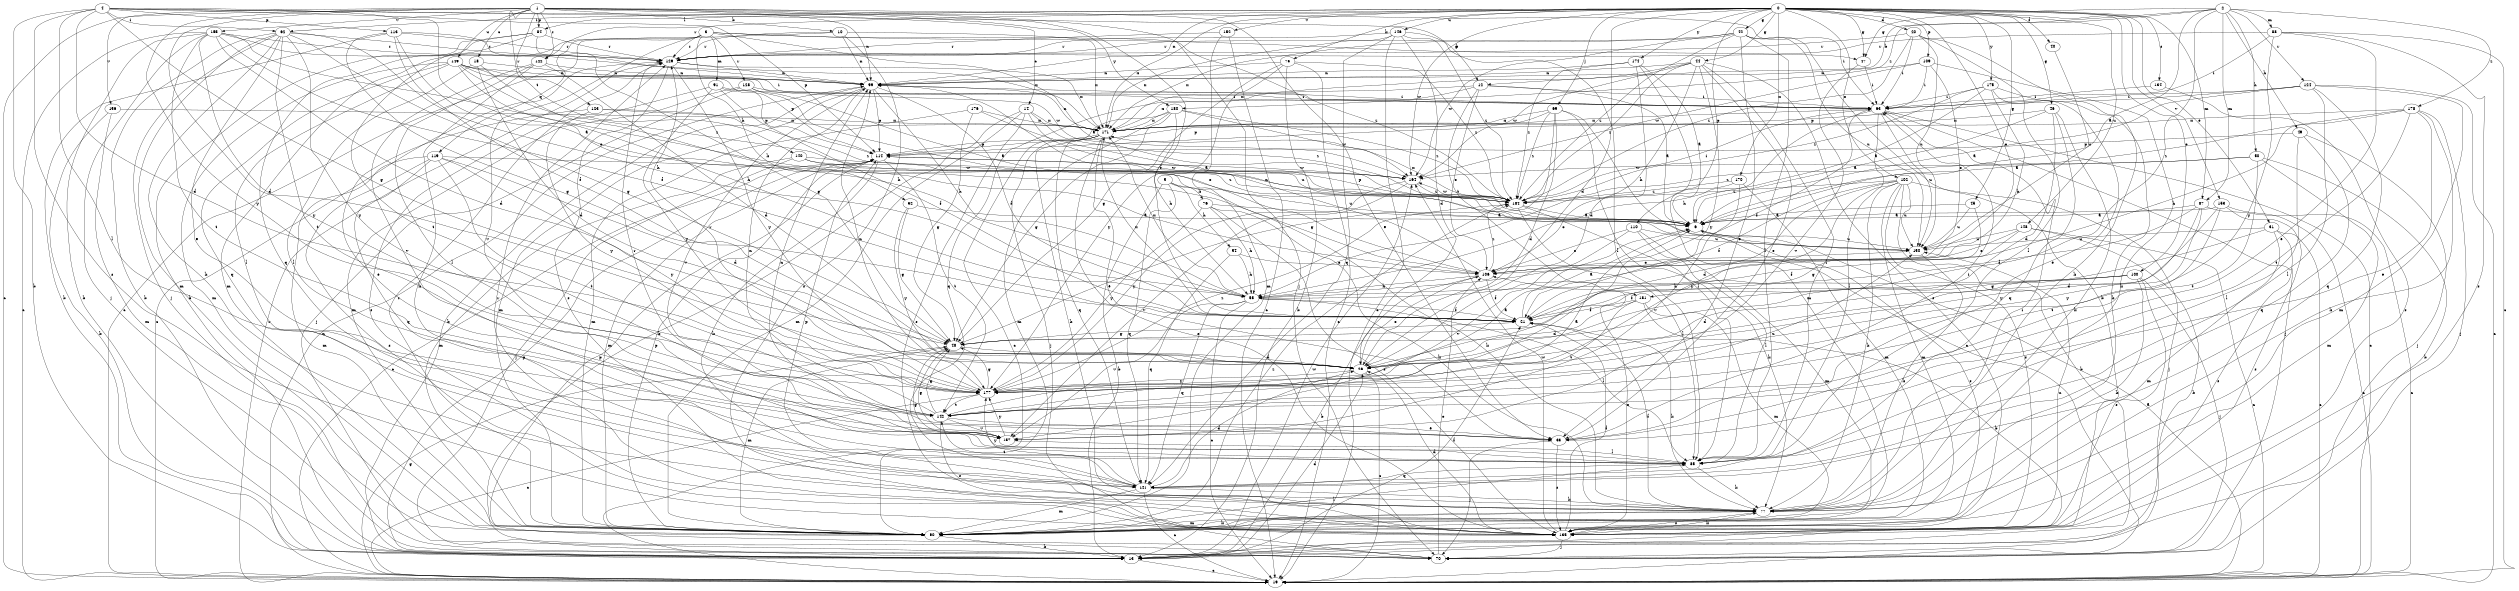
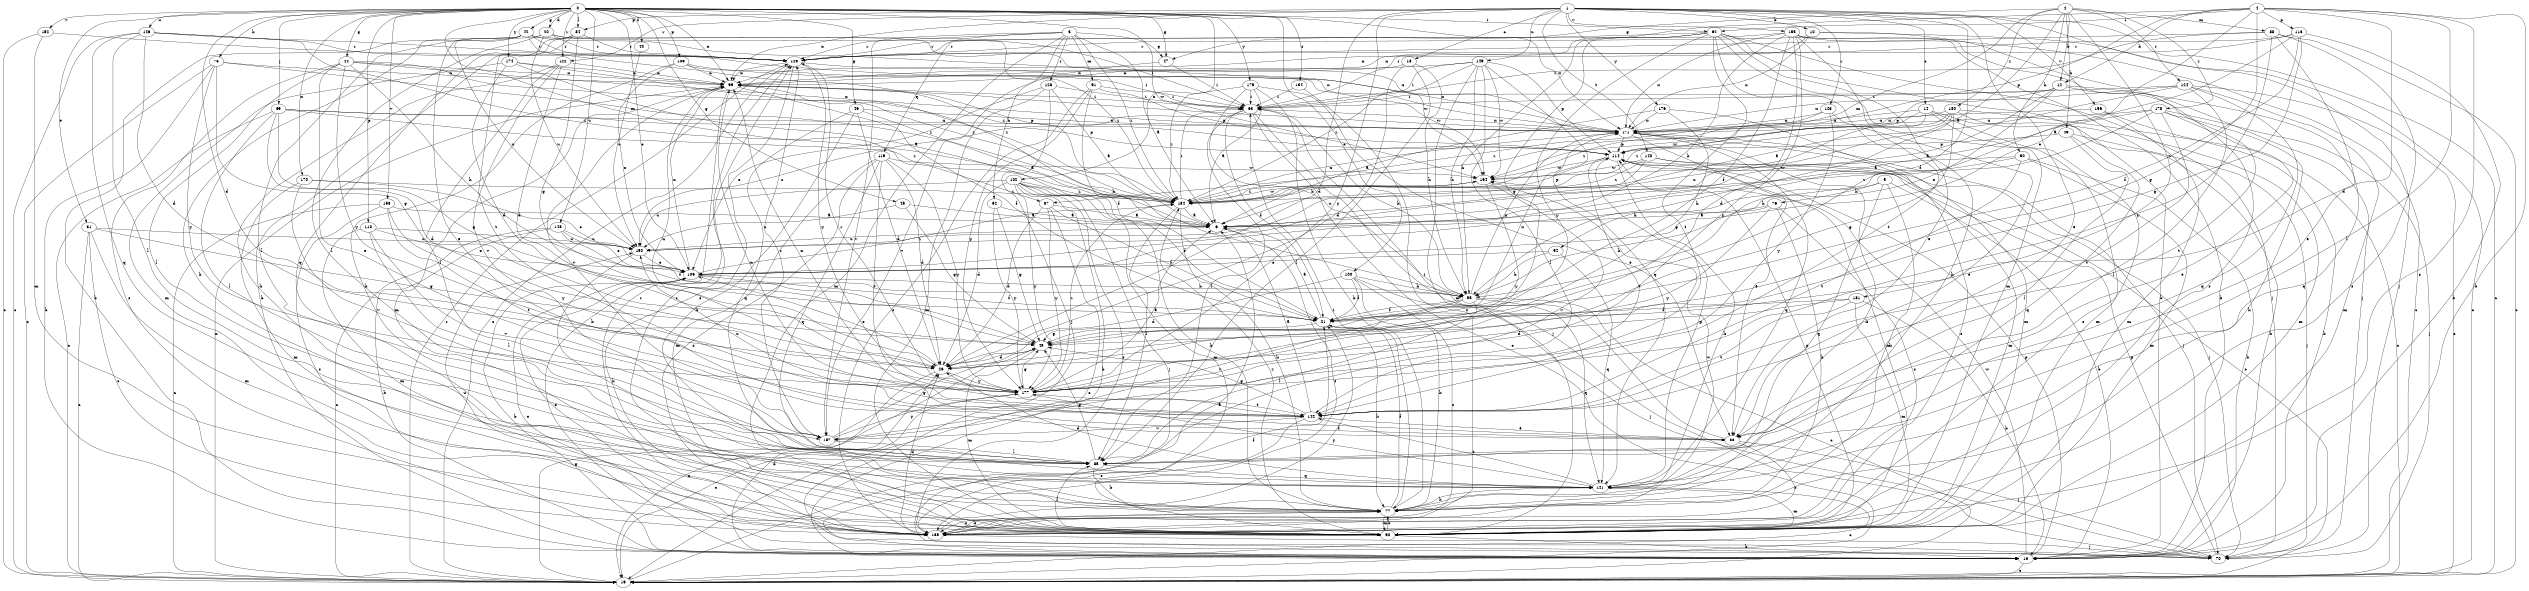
edge "1" -> "180": now "1" -> "176"
edge "44" -> "164": removed, label "w"
edge "184" -> "114": reversed
edge "12" -> "181": now "12" -> "142"
